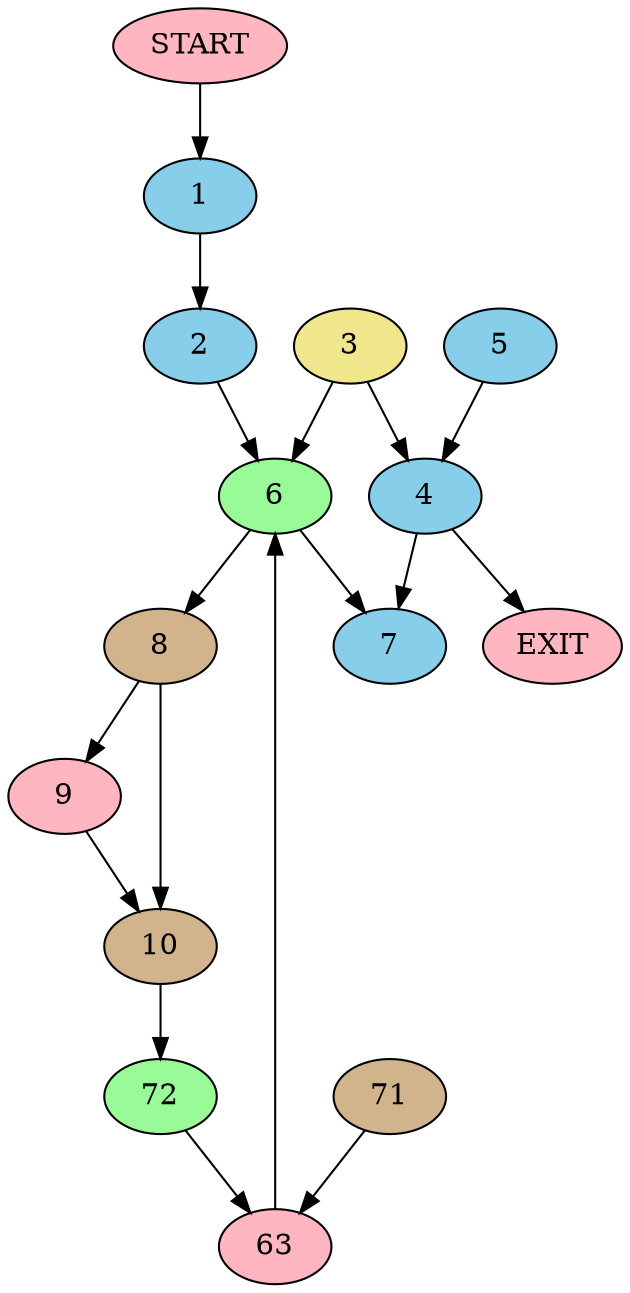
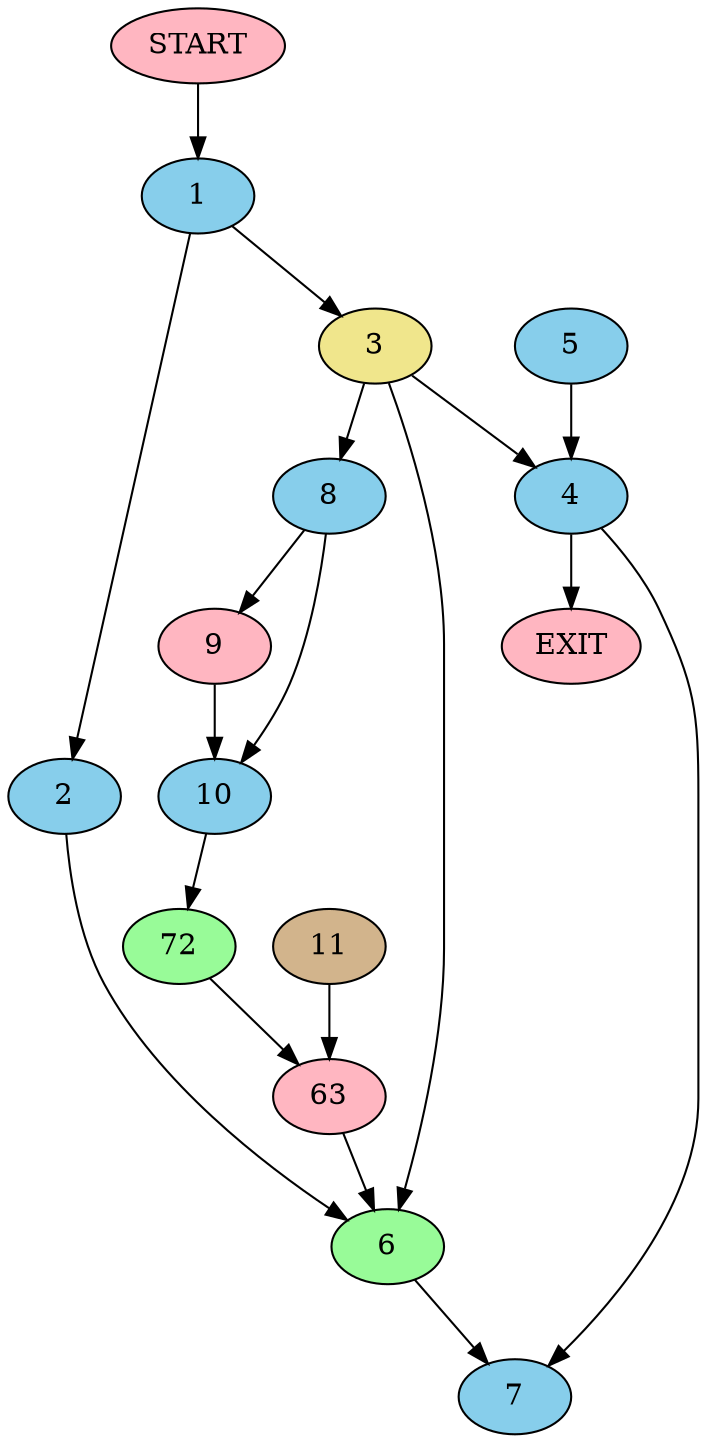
edge "1" -> "3": added
edge "6" -> "8": now "3" -> "8"
node "8": fillcolor tan -> skyblue
node "10": fillcolor tan -> skyblue
node "71": label "71" -> "11"
